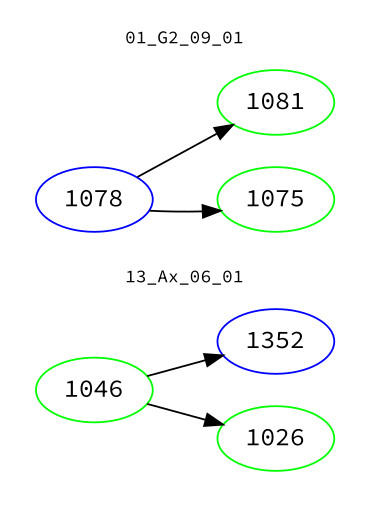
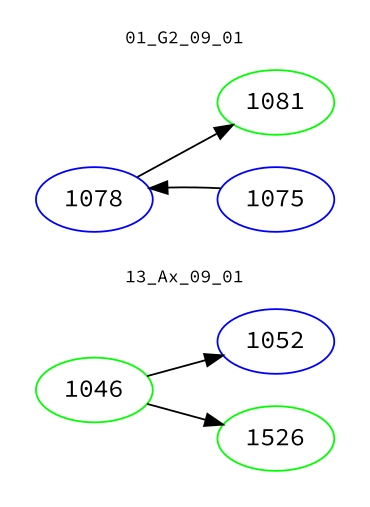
node "1075": color green -> blue
edge "1078" -> "1075": reversed
cluster "13_Ax_06_01": label "13_Ax_06_01" -> "13_Ax_09_01"
node "1352": label "1352" -> "1052"
node "1026": label "1026" -> "1526"
